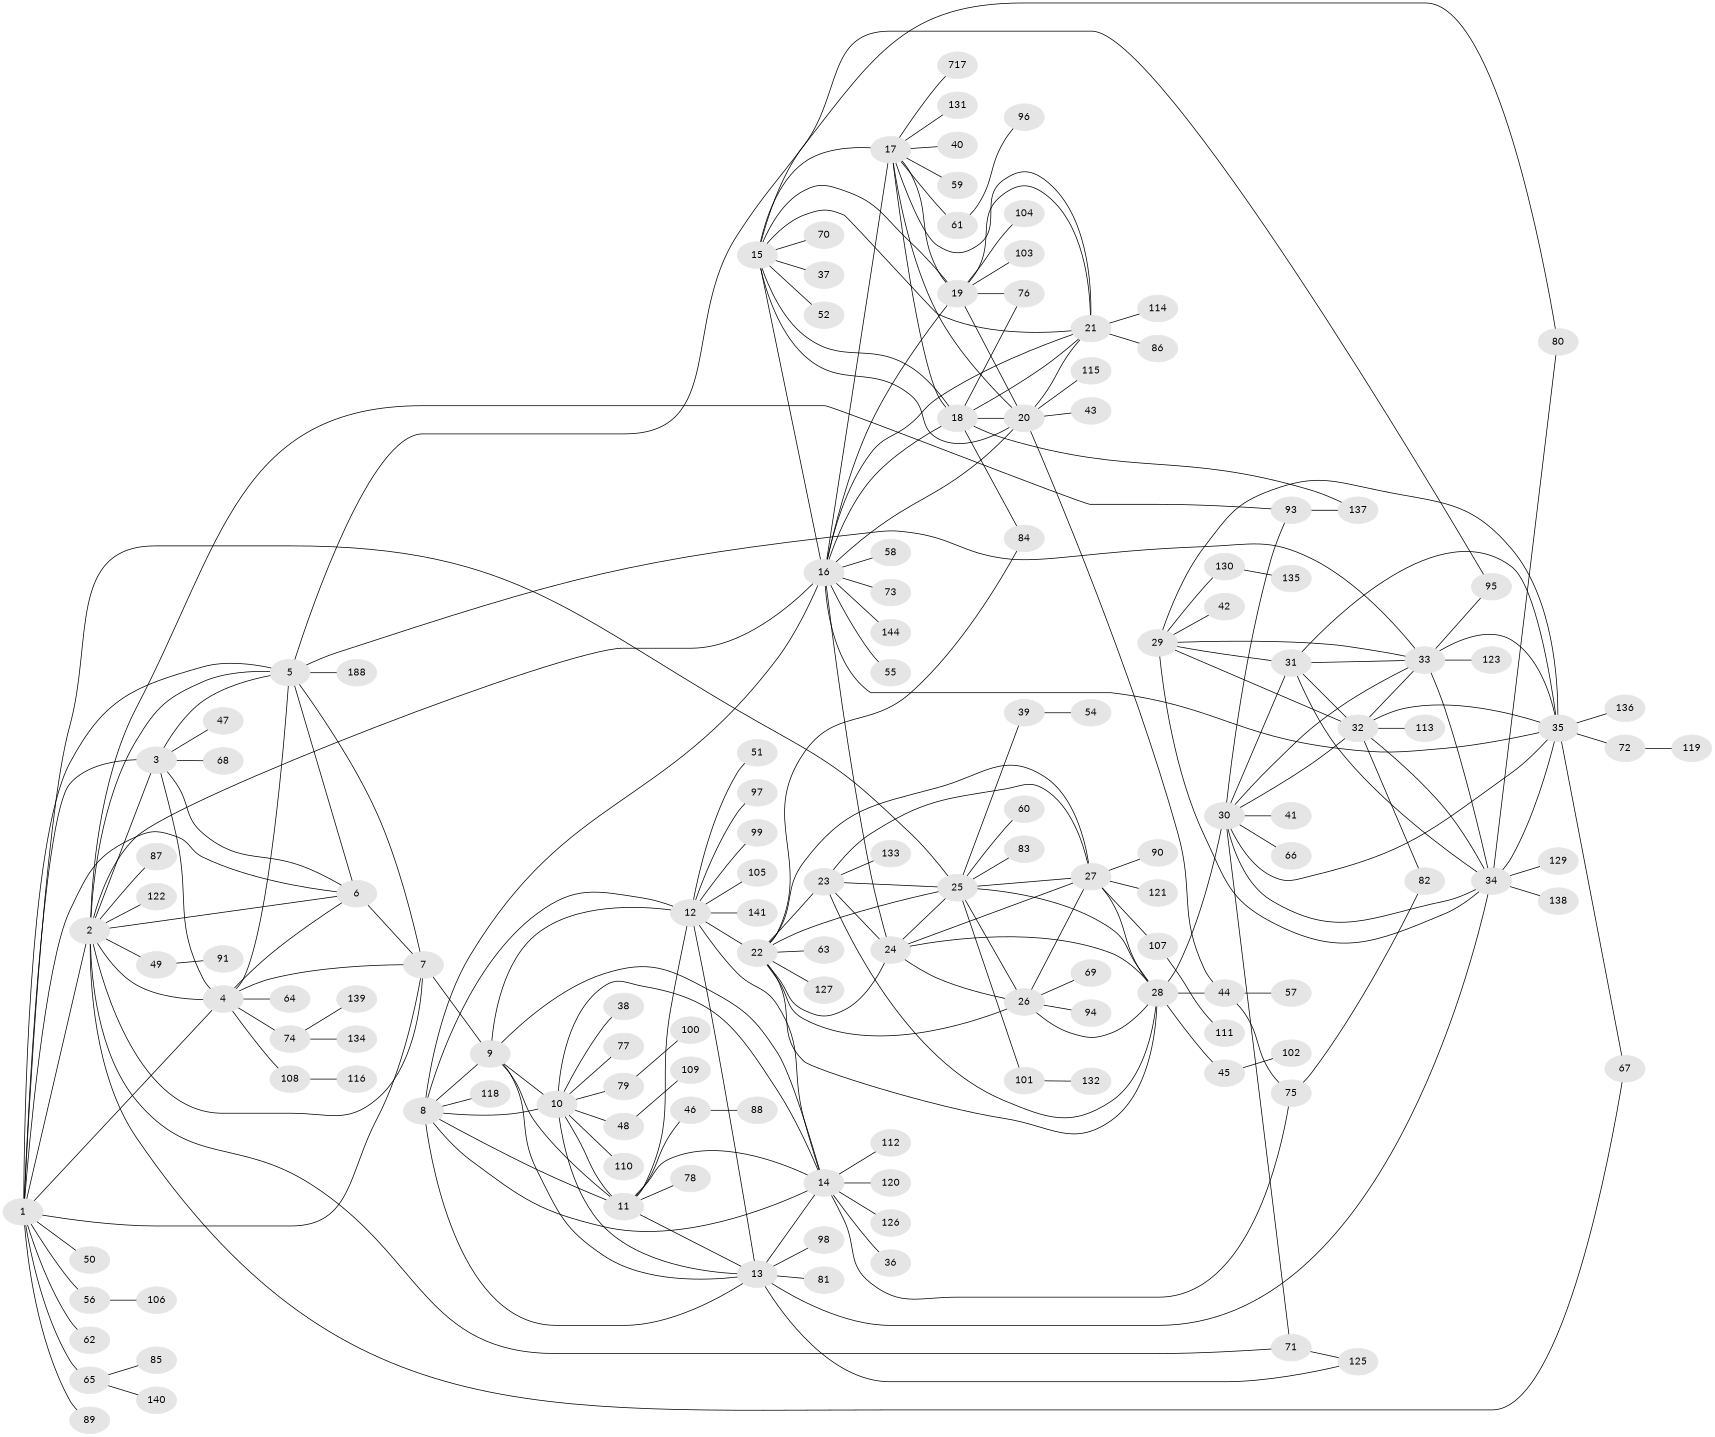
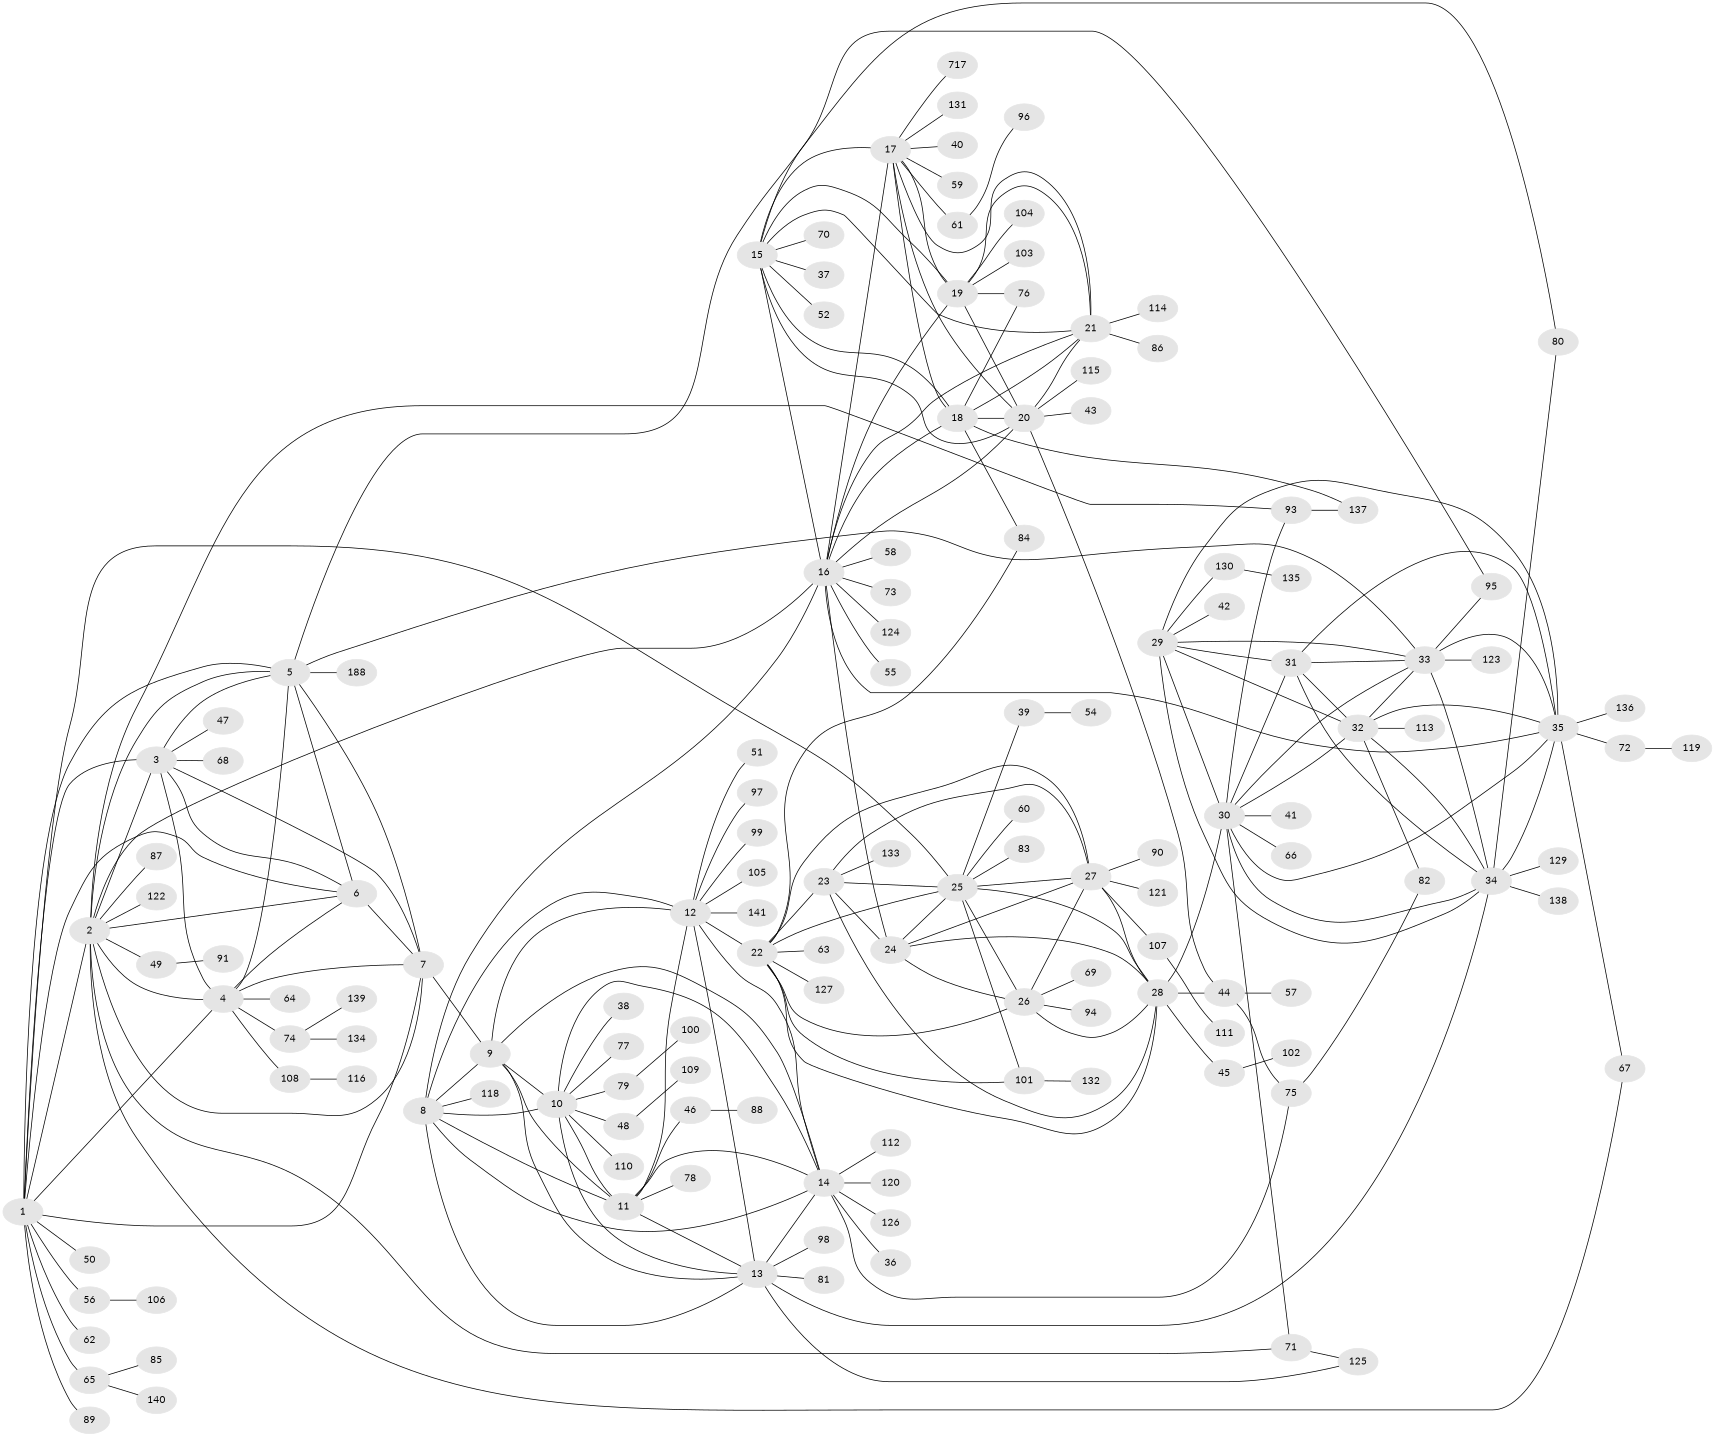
node "144": label "144" -> "124"
edge "29" -- "30": added
edge "3" -- "7": added
edge "24" -- "22": now "101" -- "22"
